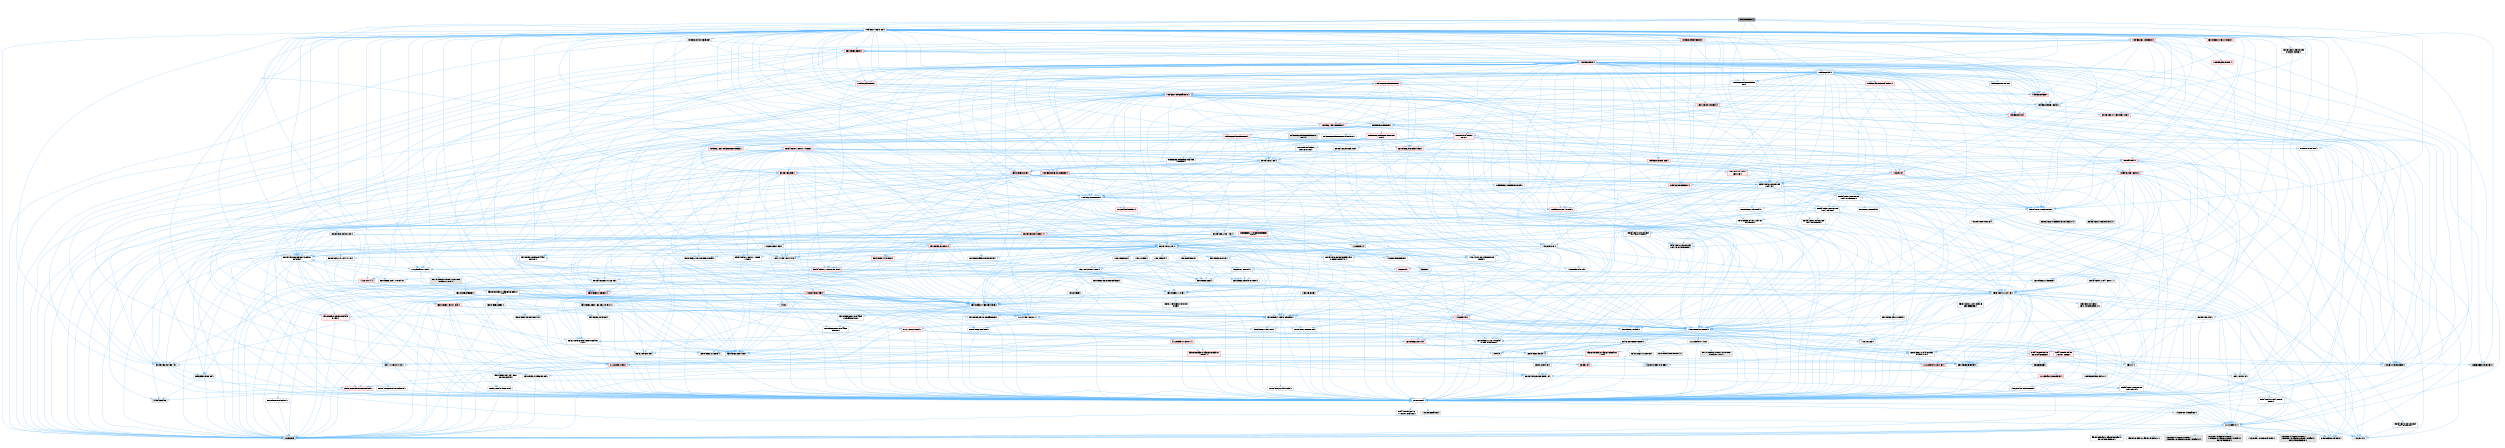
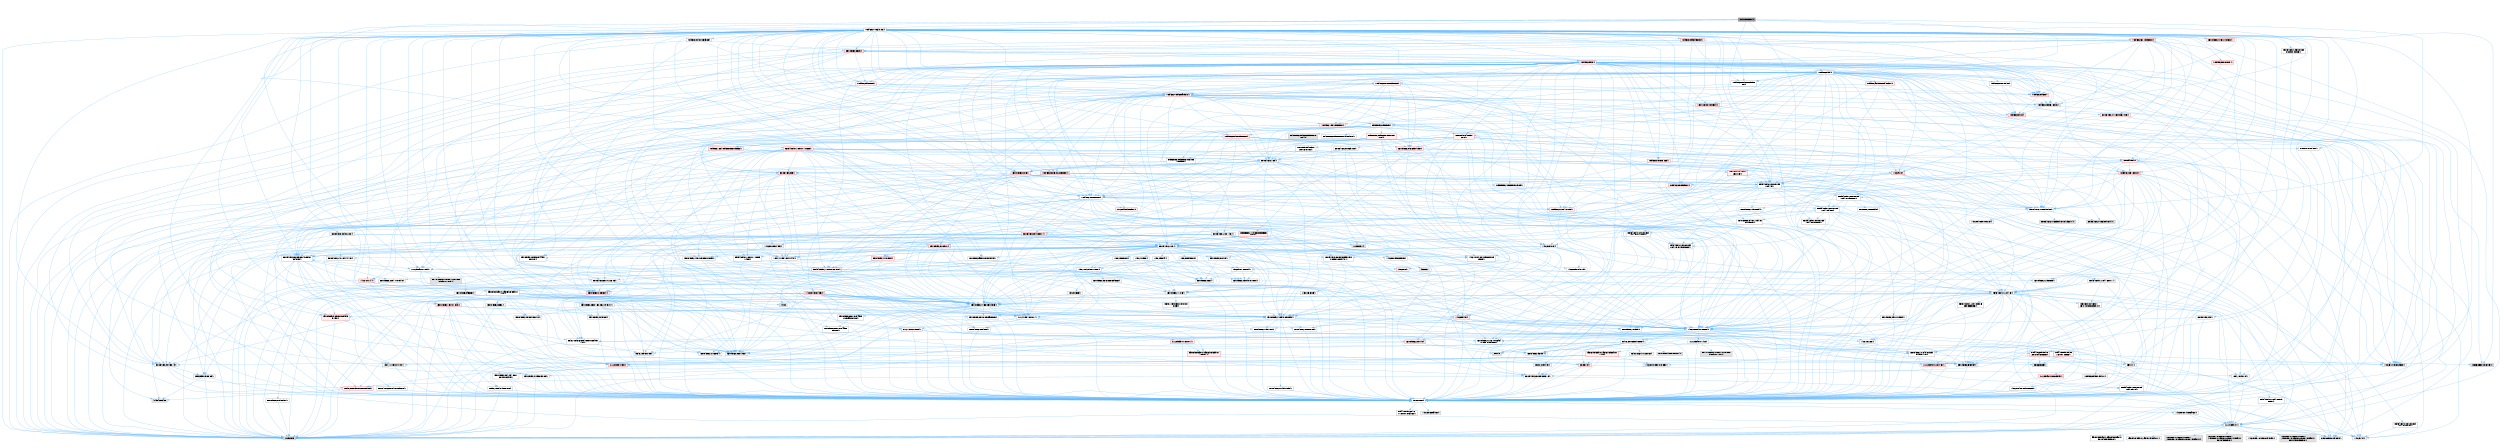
edge "UObject/Field.h" -> "Containers/UnrealString.h": now "UObject/Field.h" -> "Containers/UnrealString.h.inl"
edge "Serialization/MemoryImage.h" -> "Templates/TypeHash.h": now "UObject/ObjectPtr.h" -> "Templates/TypeHash.h"
